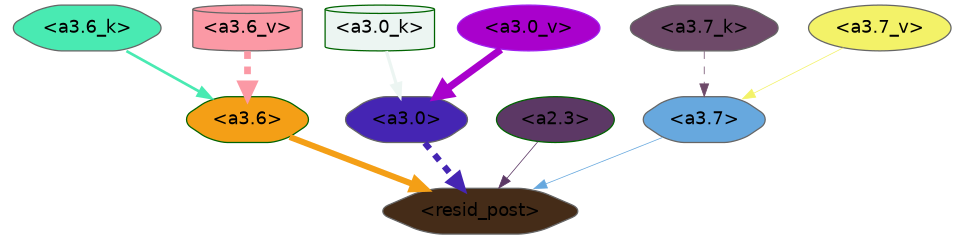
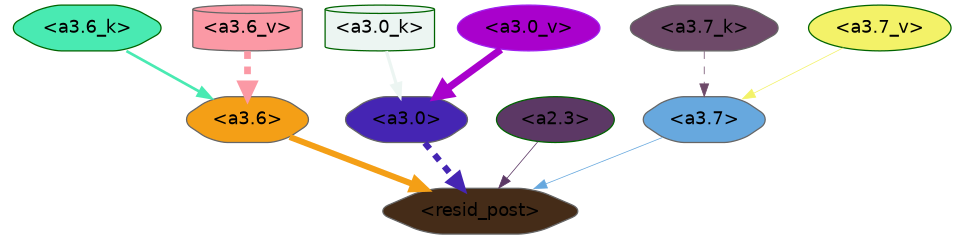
node "<a3.6_k>": color gray40 -> darkgreen
node "<a3.7_v>": color gray40 -> darkgreen
node "<a3.6>": color darkgreen -> gray40
